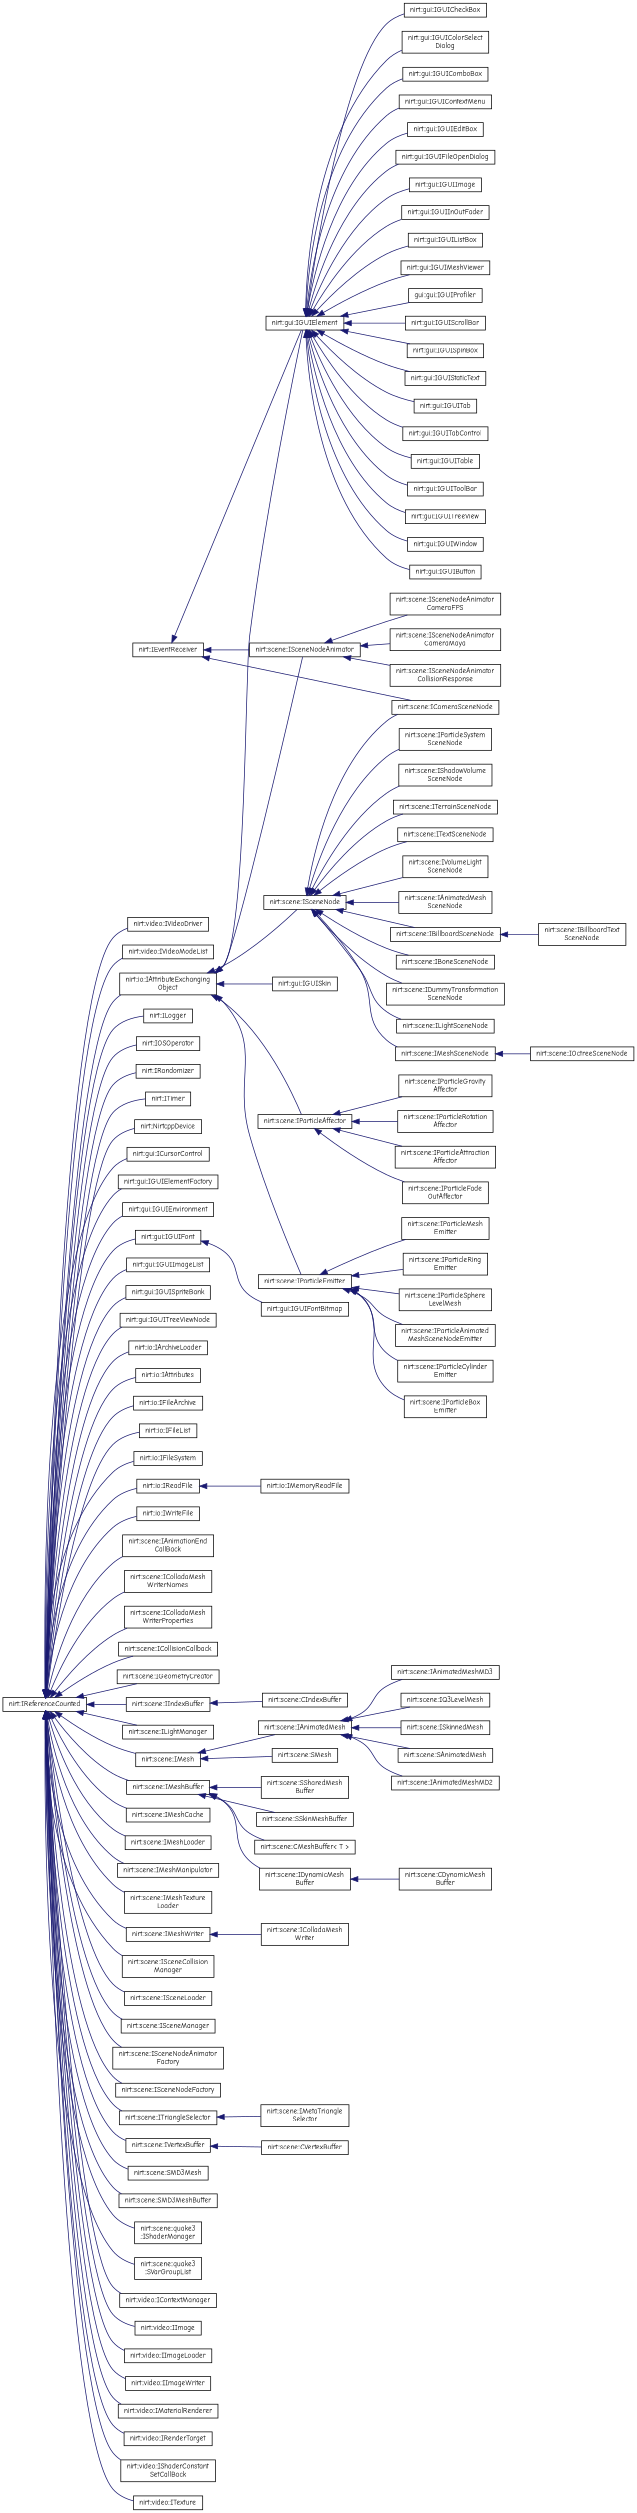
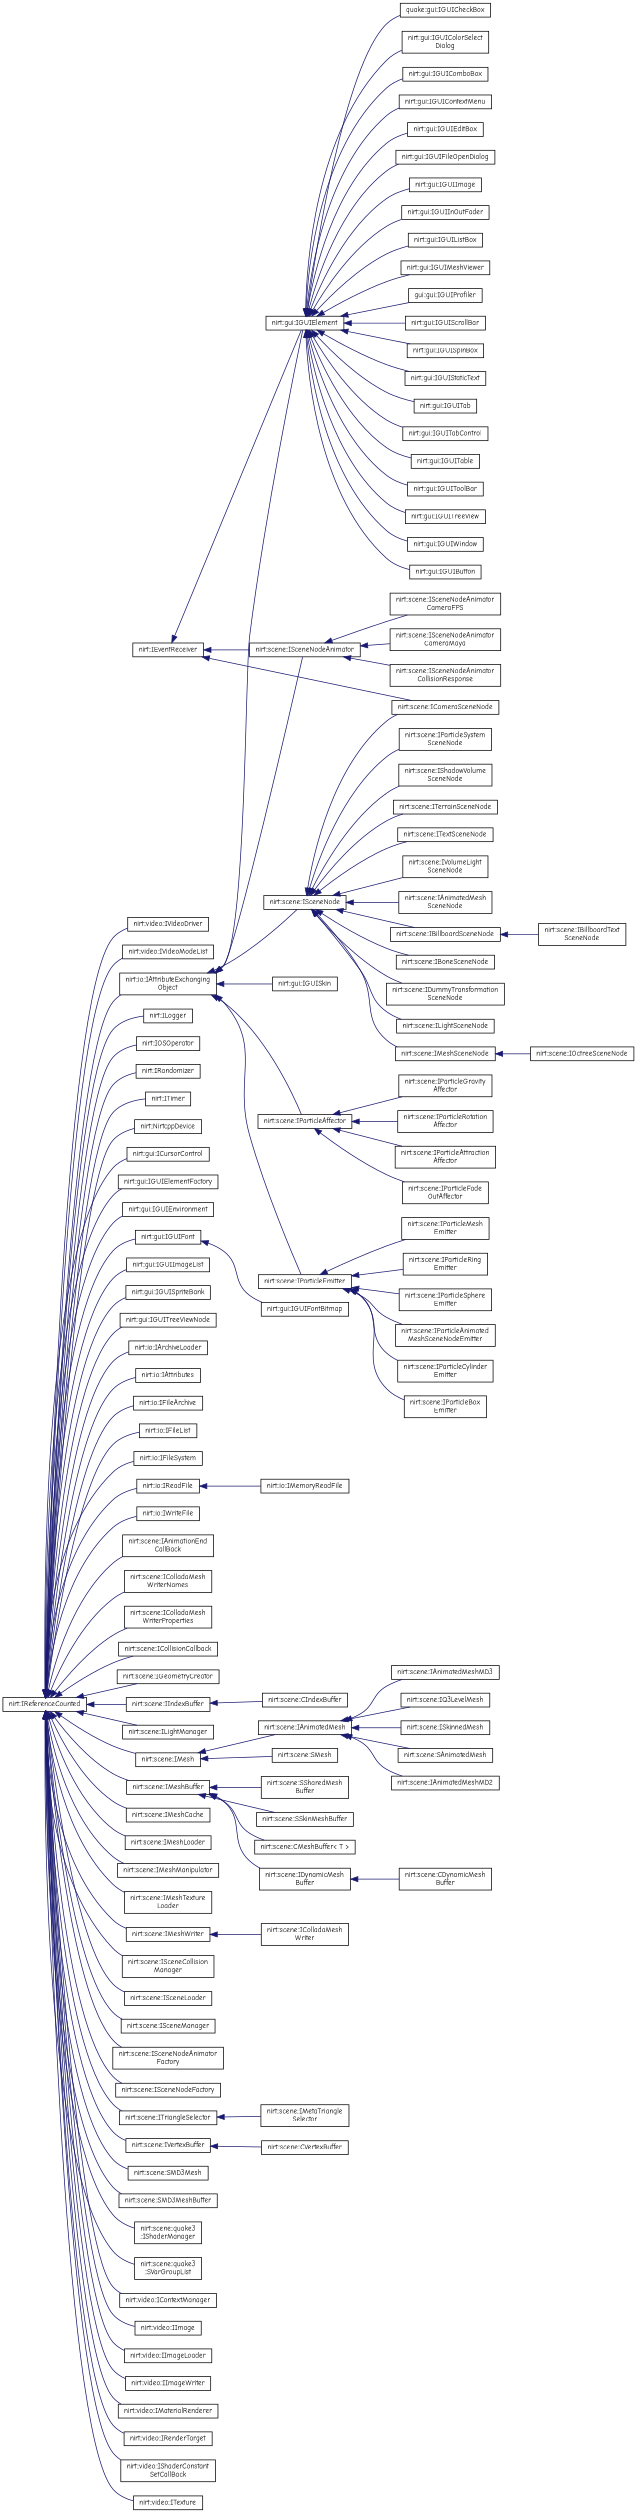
node "nirt::gui::IGUICheckBox": label "nirt::gui::IGUICheckBox" -> "quake::gui::IGUICheckBox"
node "nirt::scene::IParticleSphere LevelMesh": label "nirt::scene::IParticleSphere LevelMesh" -> "nirt::scene::IParticleSphere Emitter"
